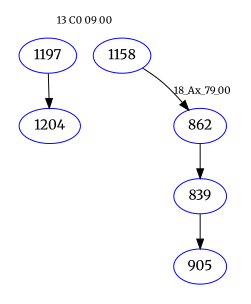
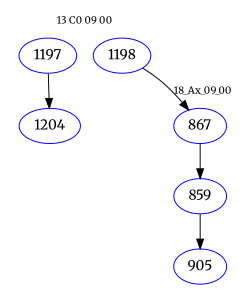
node "1158": label "1158" -> "1198"
cluster "18_Ax_79_00": label "18_Ax_79_00" -> "18_Ax_09_00"
node "862": label "862" -> "867"
node "839": label "839" -> "859"
